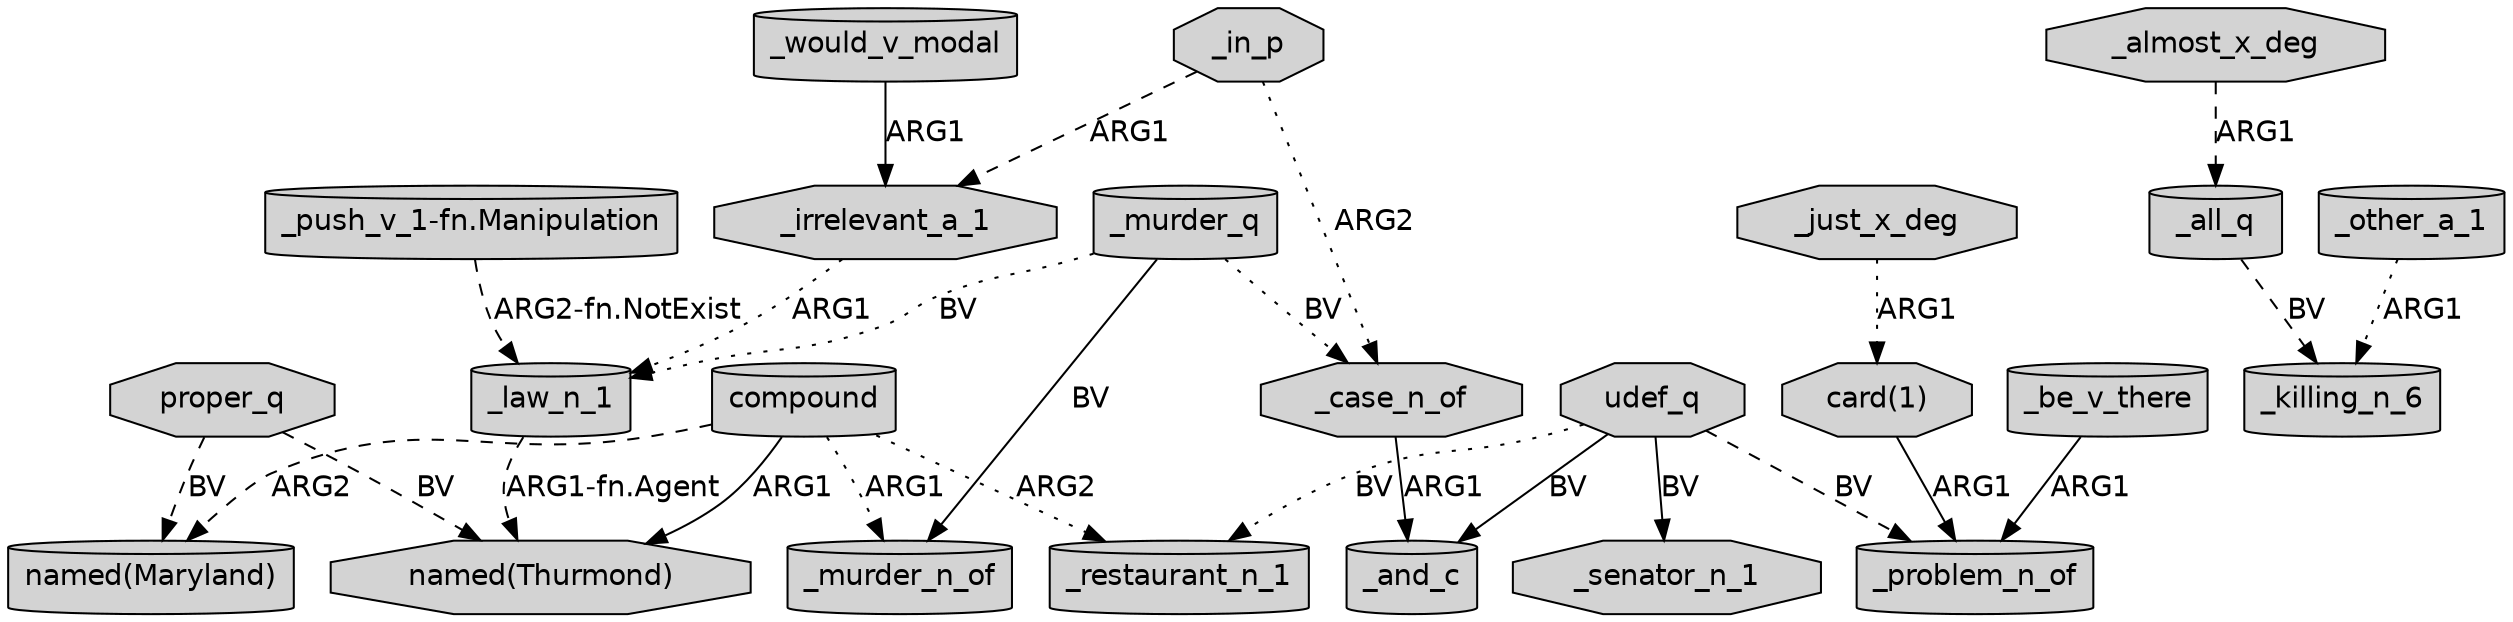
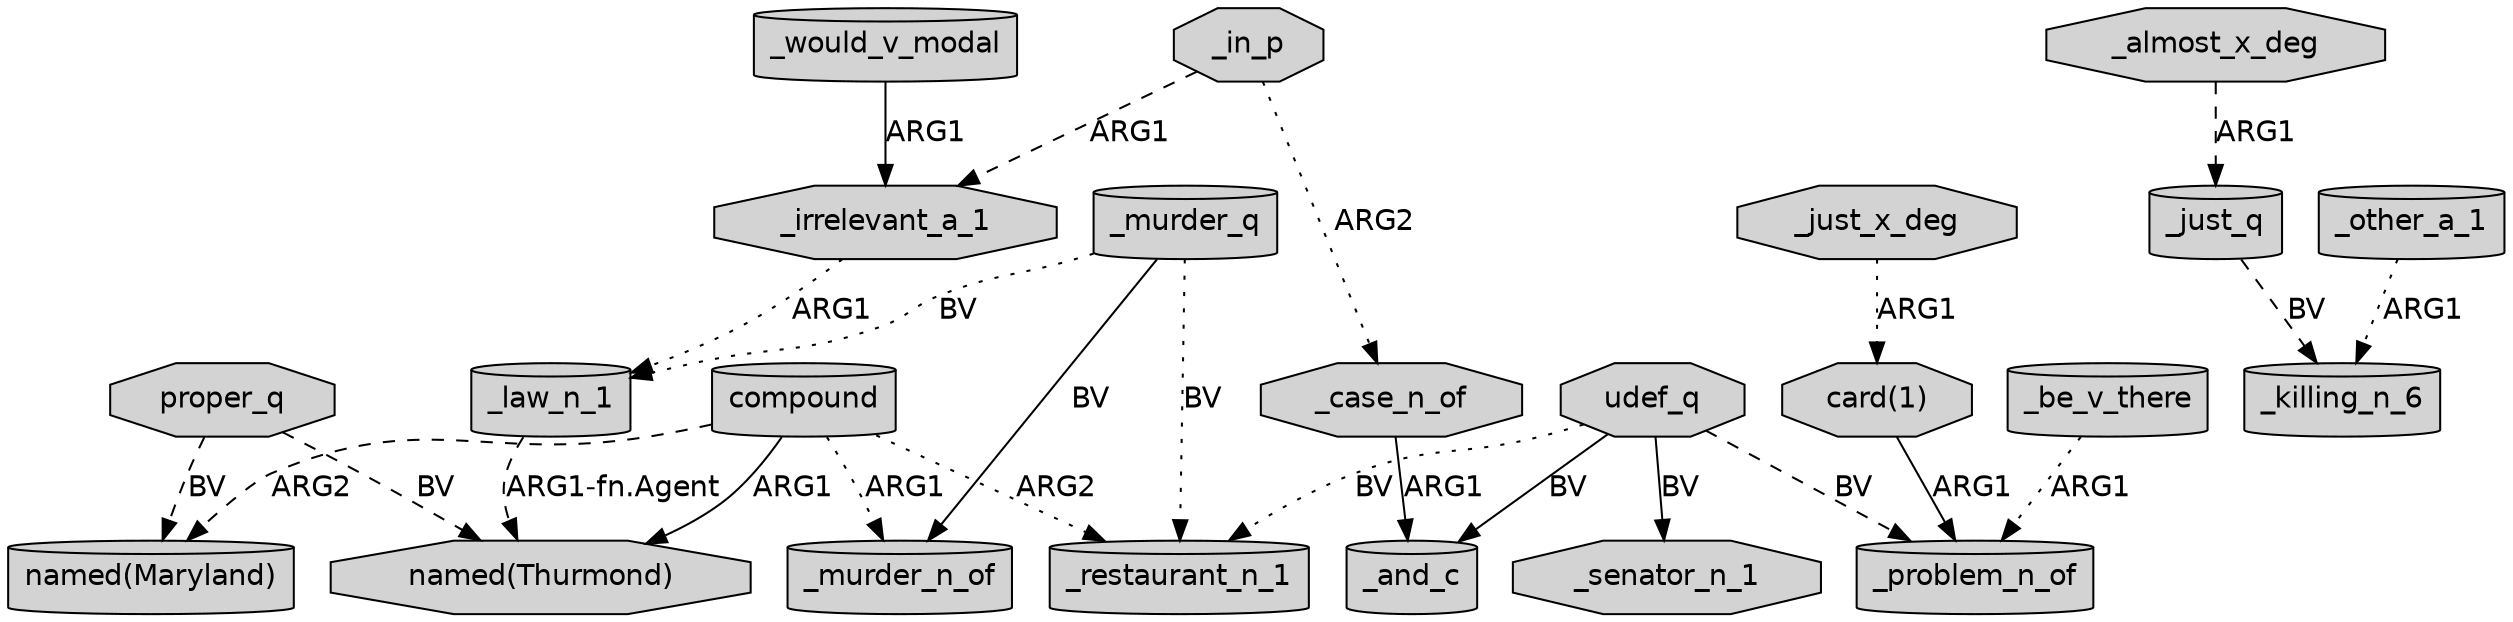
node "_push_v_1-fn.Manipulation": removed
node "_all_q": label "_all_q" -> "_just_q"
edge "_murder_q" -> "_case_n_of": now "_murder_q" -> "_restaurant_n_1"
edge "_be_v_there" -> "_problem_n_of": style solid -> dotted
